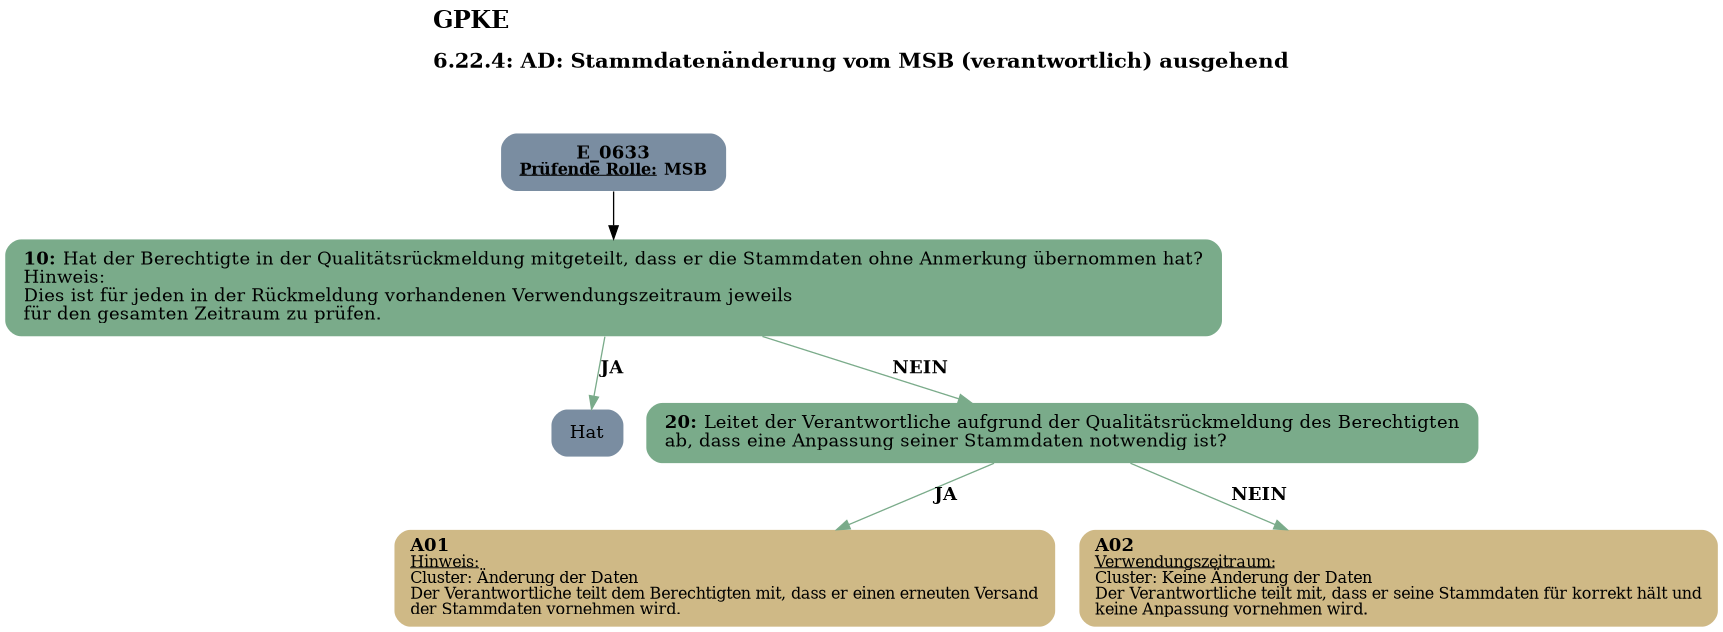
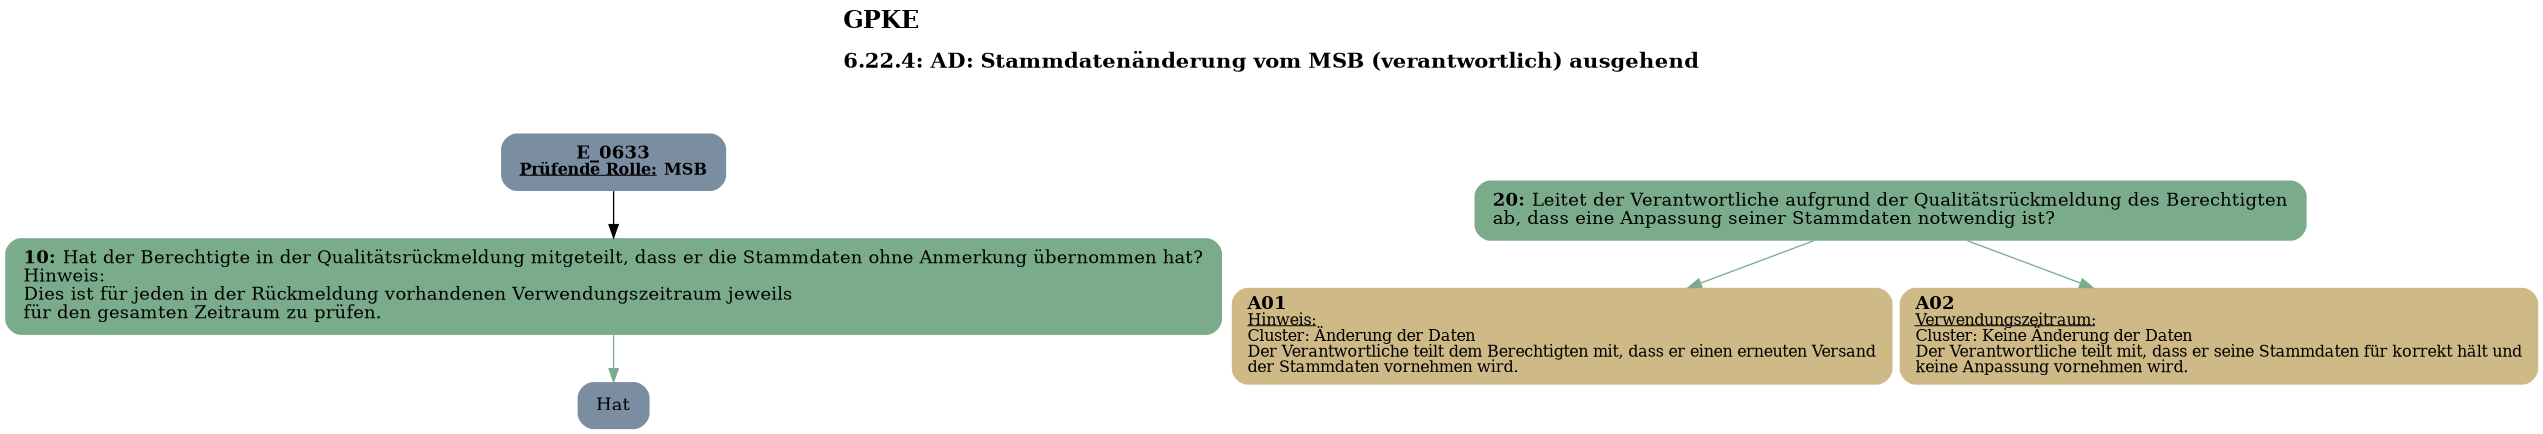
edge "10:" -> "20:": removed, label "NEIN"
